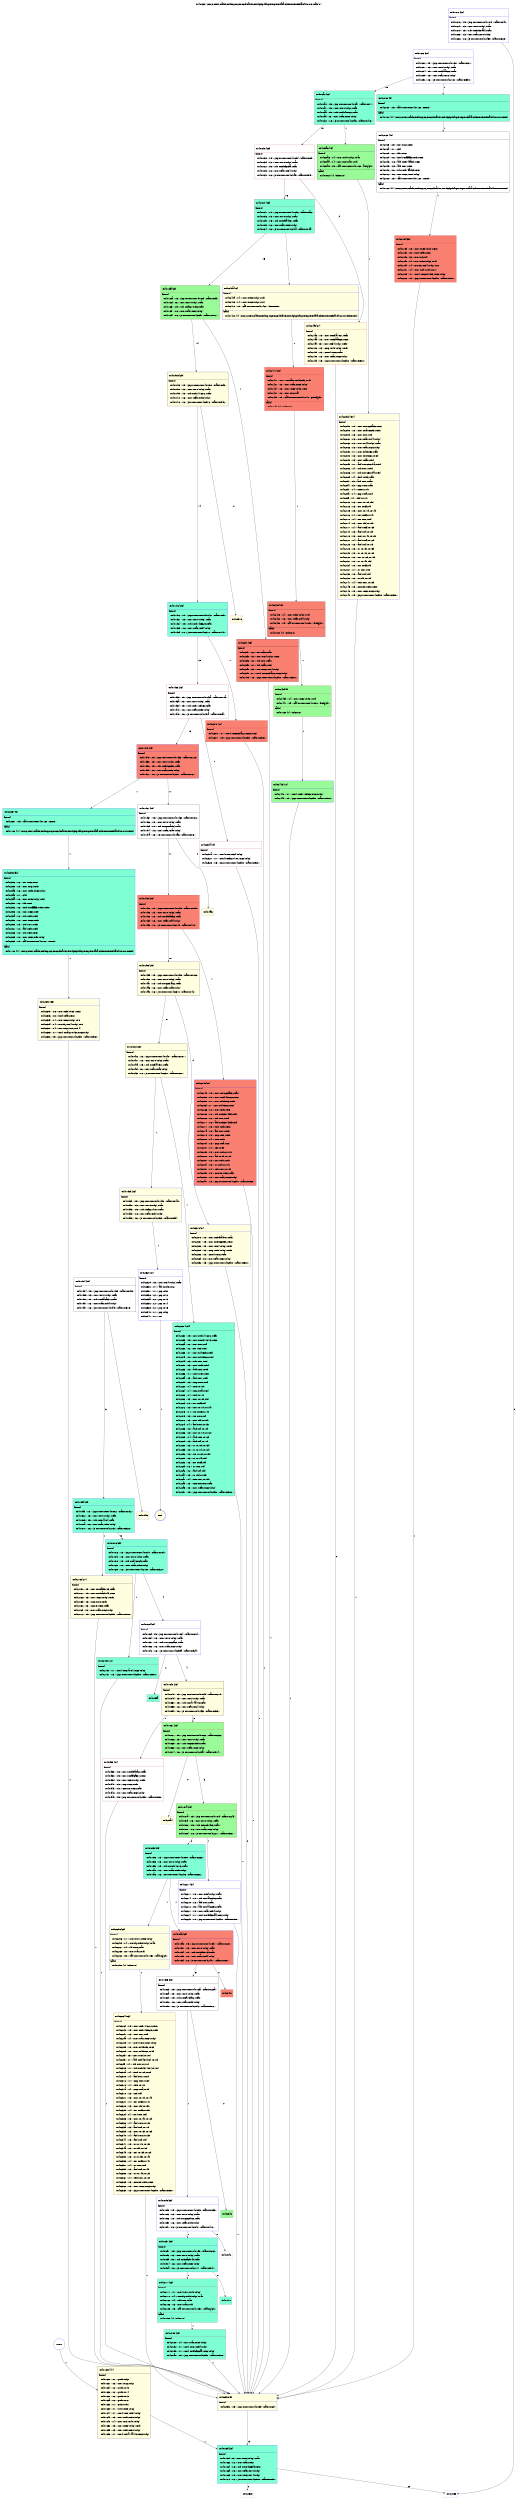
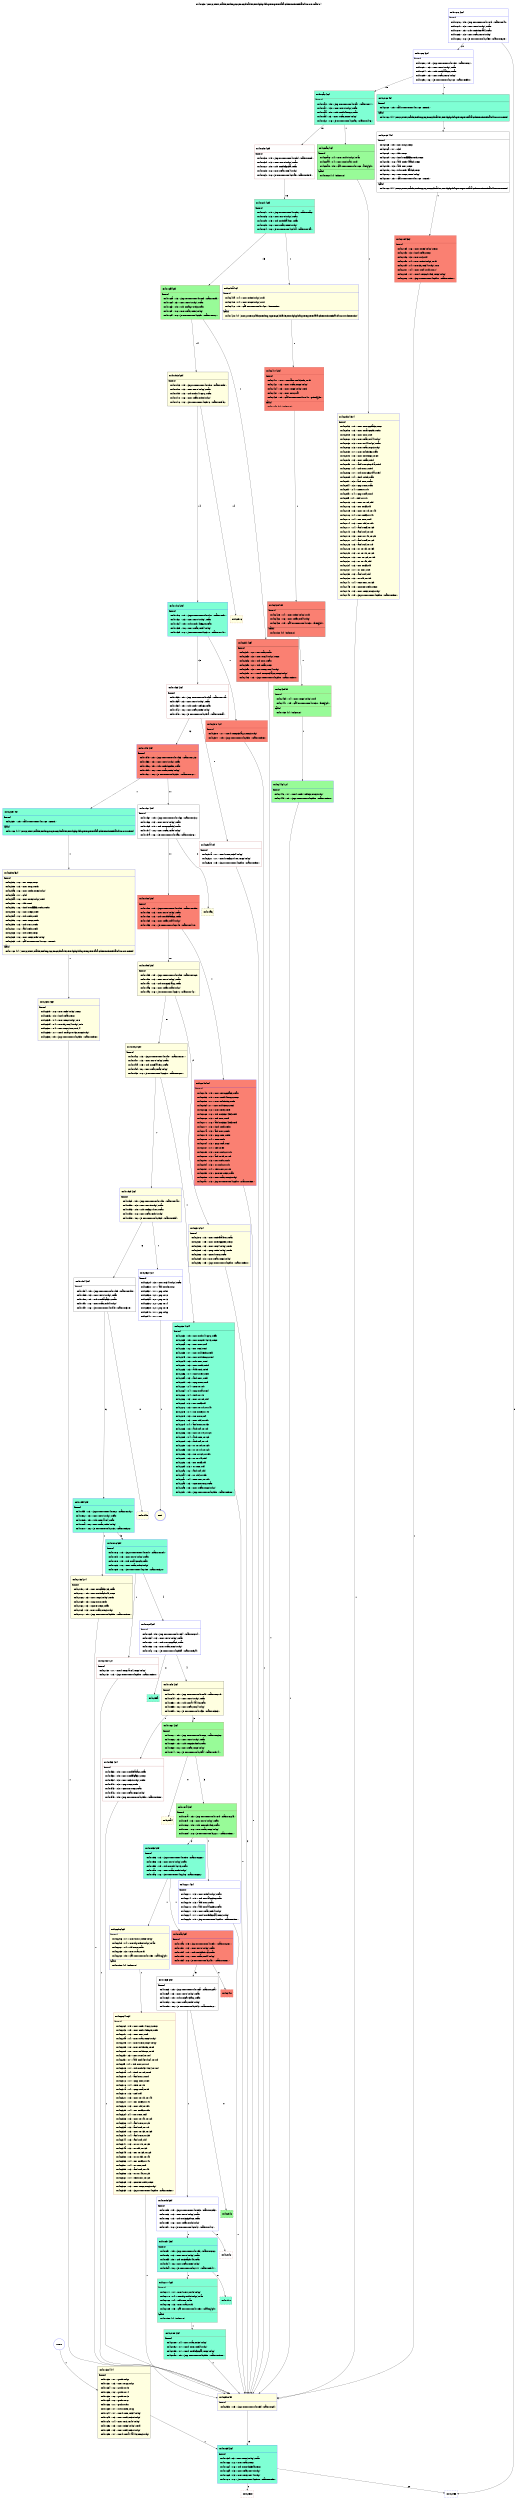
edge "0x401c76 [22]" -> "0x401c8c [22]": added, label "20"
node "0x4021a5 [27]": removed
edge "0x401d03 [25]" -> "0x402576": label " 0" -> " 14"
node "0x40239c [52]": fillcolor aquamarine -> lightyellow
edge "0x401dcb [25]" -> "0x401de4 [25]": added, label "6"
node "0x402150 [12]": fillcolor aquamarine -> white
